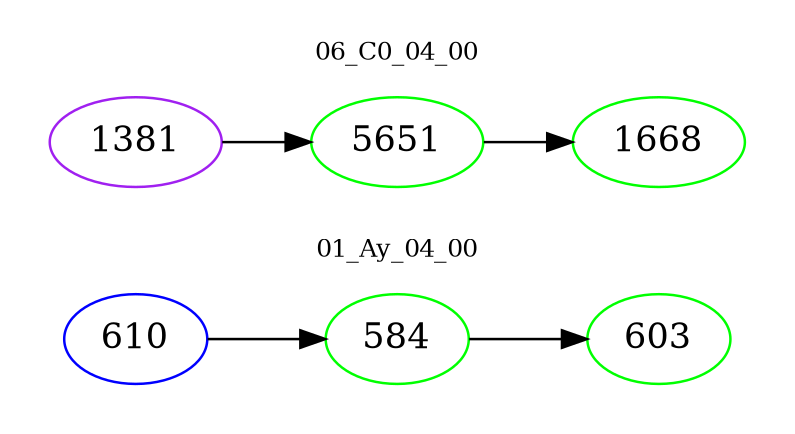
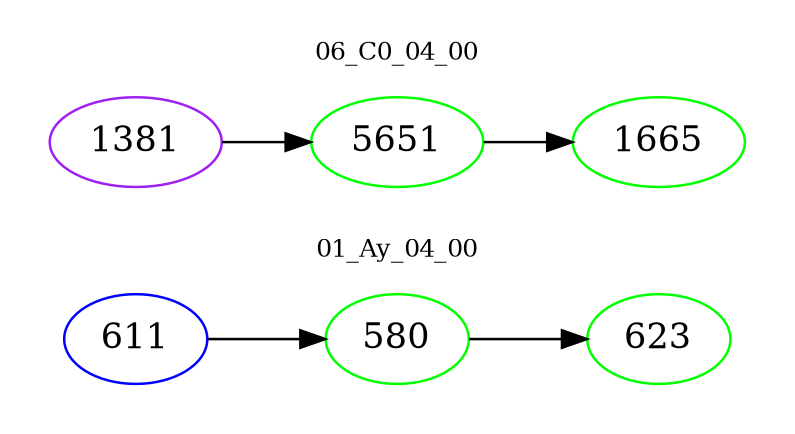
node "1668": label "1668" -> "1665"
node "610": label "610" -> "611"
node "584": label "584" -> "580"
node "603": label "603" -> "623"
